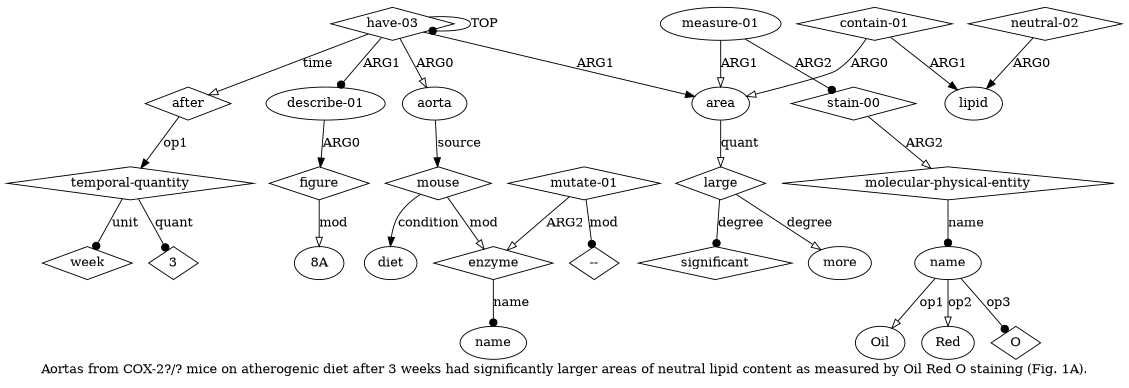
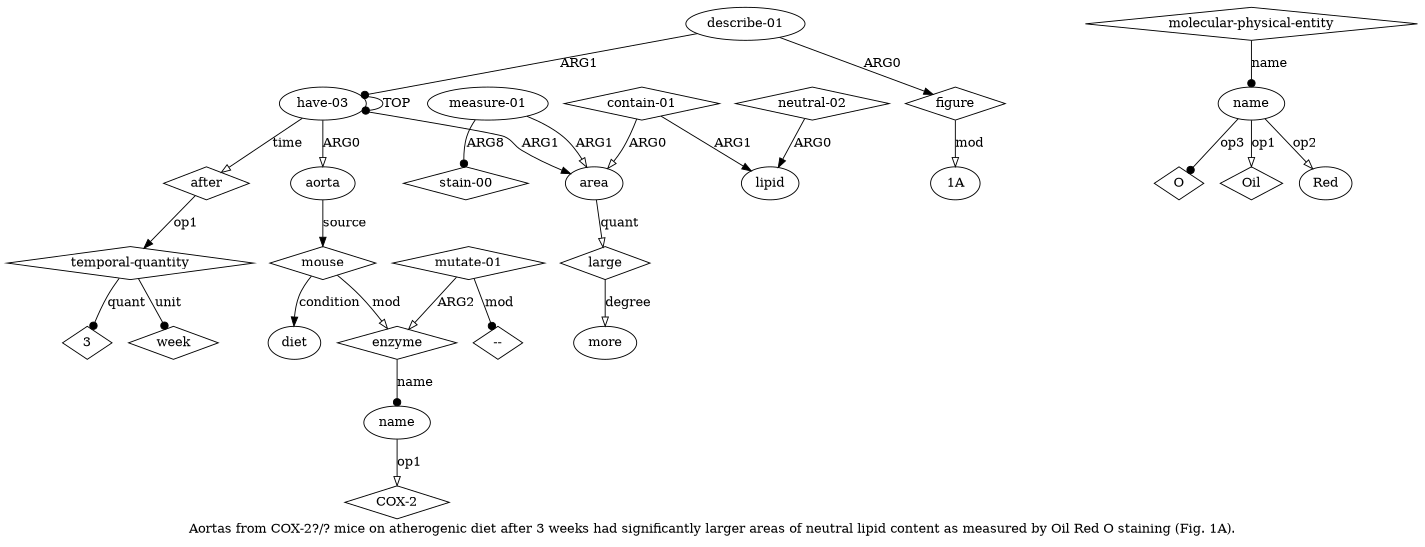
node "have-03": shape diamond -> ellipse
edge "have-03" -> "describe-01": reversed
edge "measure-01" -> "stain-00": label "ARG2" -> "ARG8"
edge "stain-00" -> "molecular-physical-entity": removed, label "ARG2"
node "8A": label "8A" -> "1A"
node "significant": removed
node "Oil": shape ellipse -> diamond
node "COX-2": added
